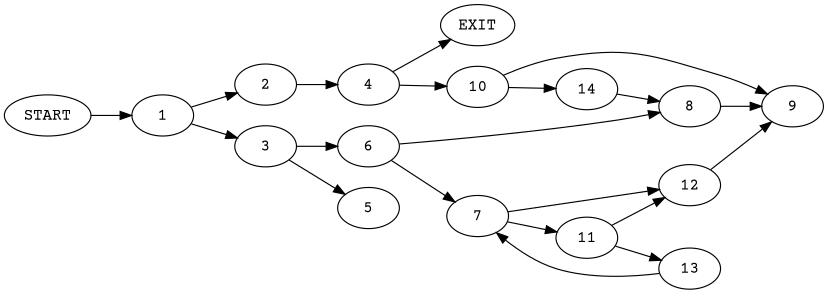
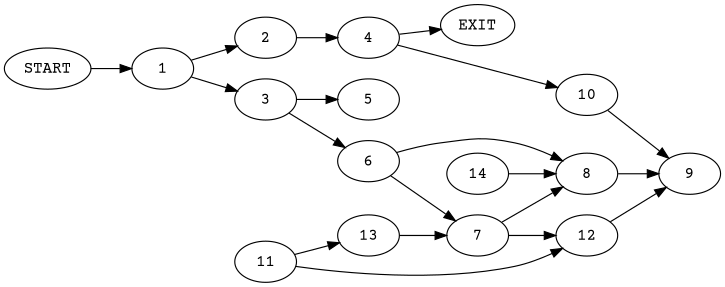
edge "10" -> "14": removed
edge "7" -> "11": now "7" -> "8"
